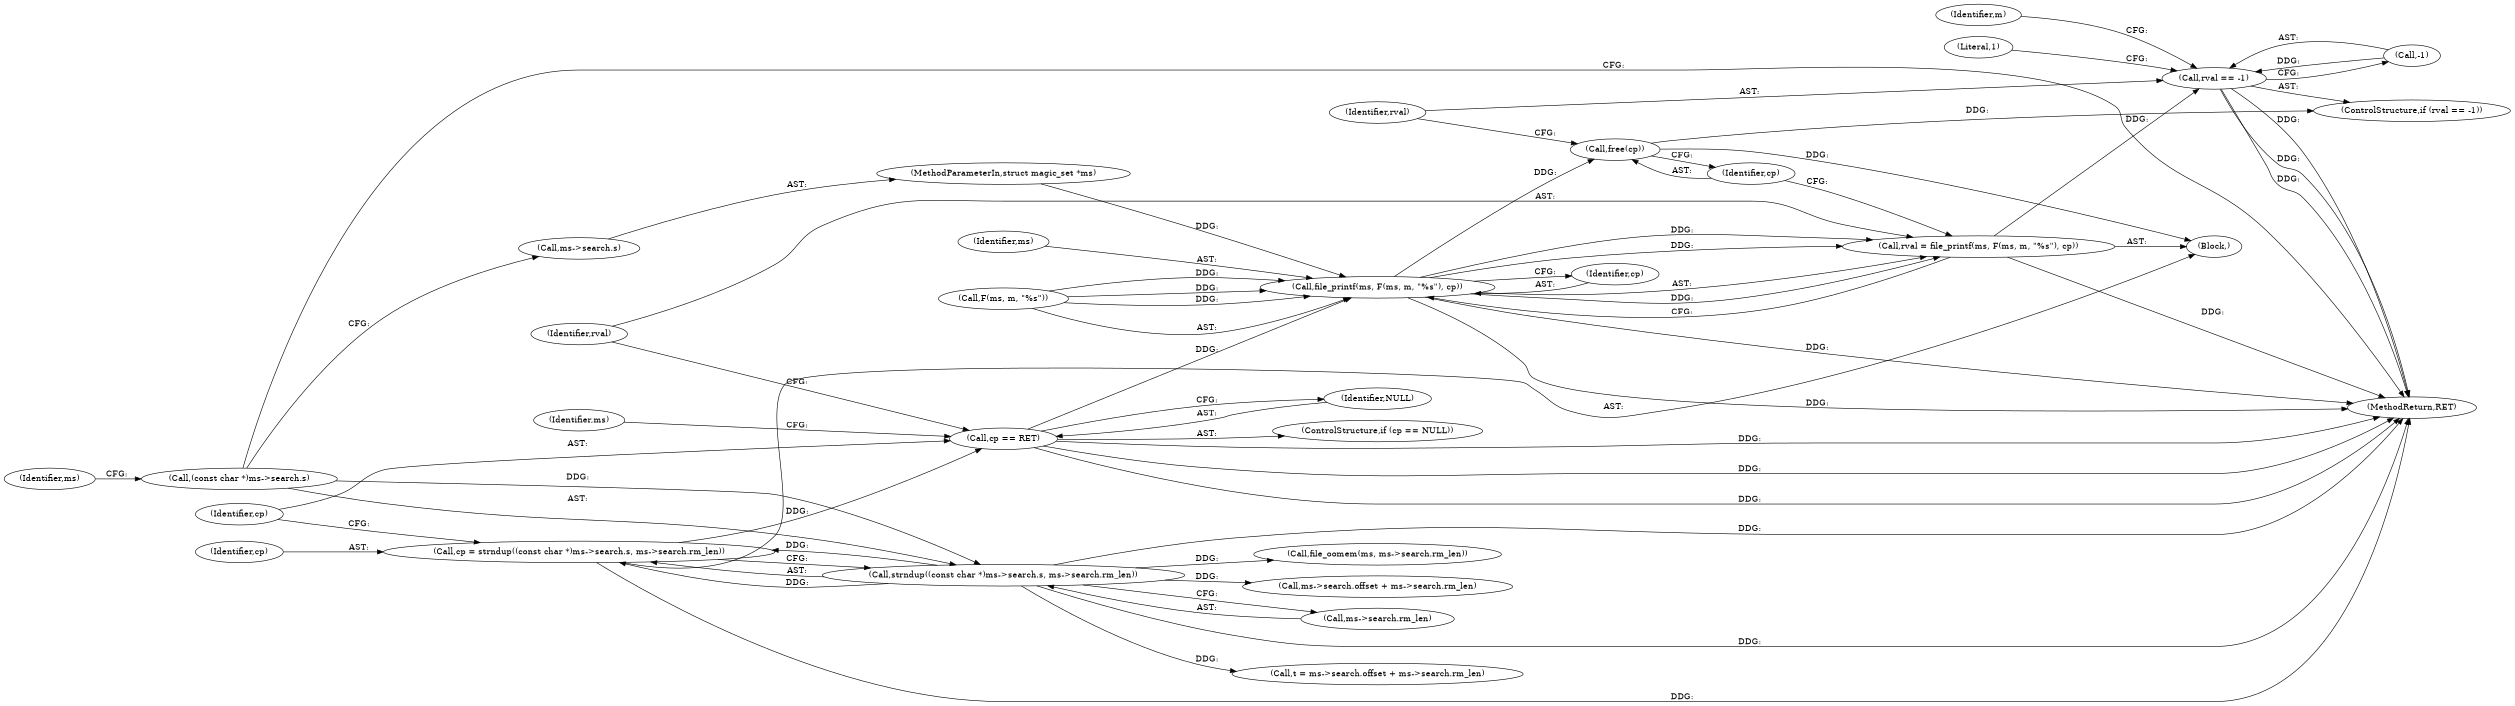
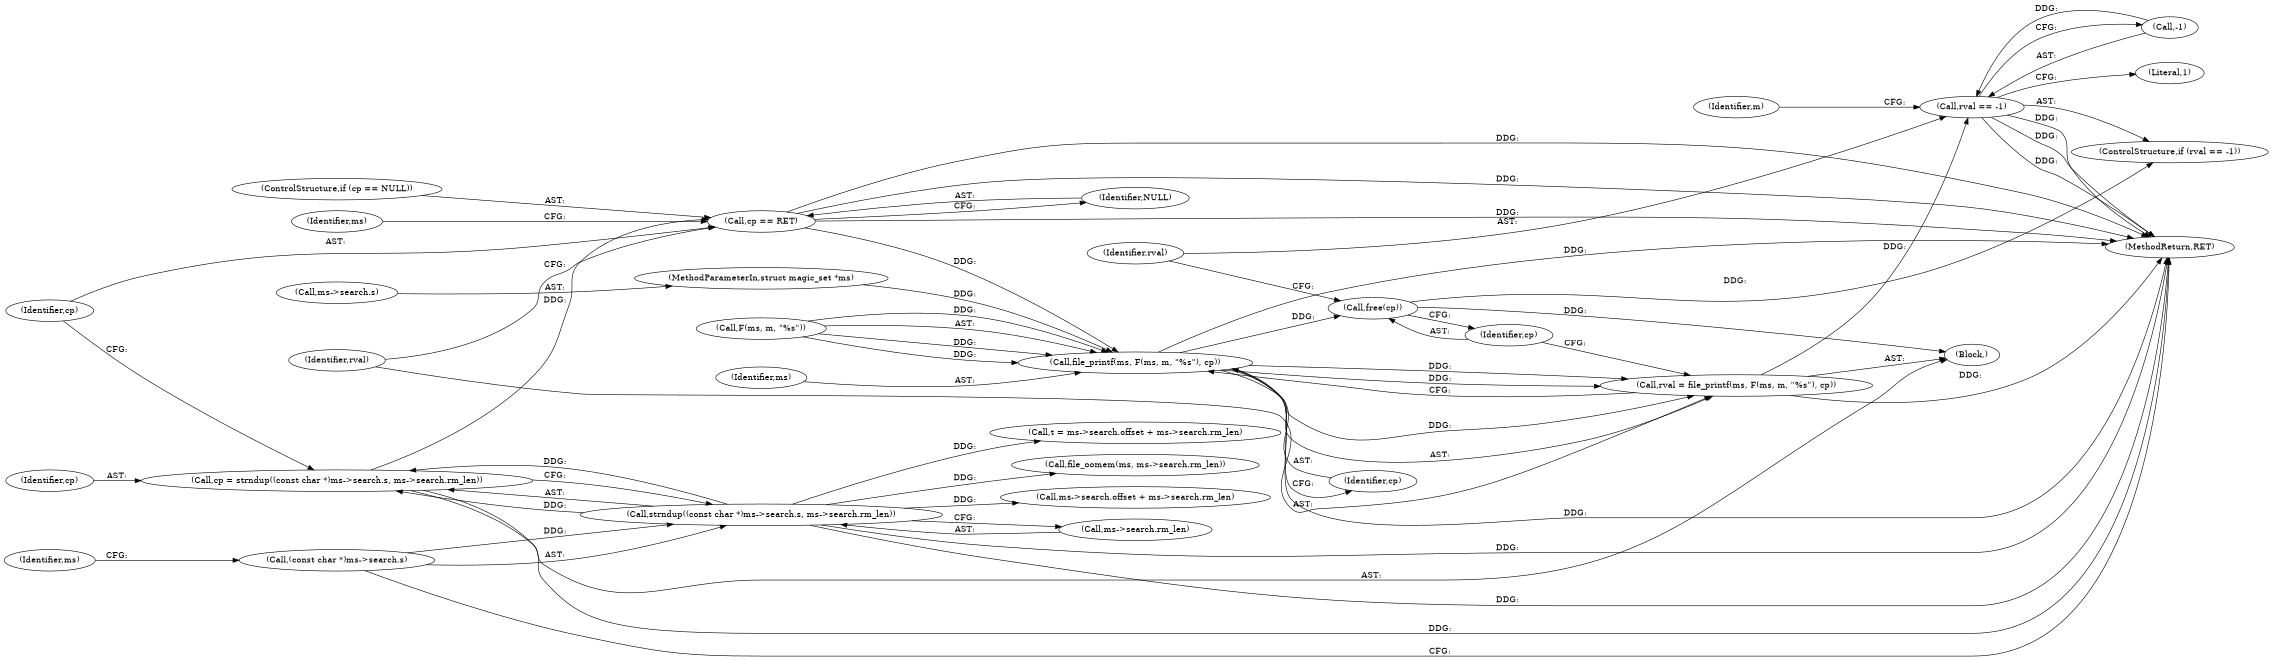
edge "(Literal,1)" -> "(Call,rval == -1)": reversed
edge "(Call,(const char *)ms->search.s)" -> "(Call,ms->search.s)": removed, label "CFG:"
edge "(Call,cp == RET)" -> "(ControlStructure,if (cp == NULL))": reversed
